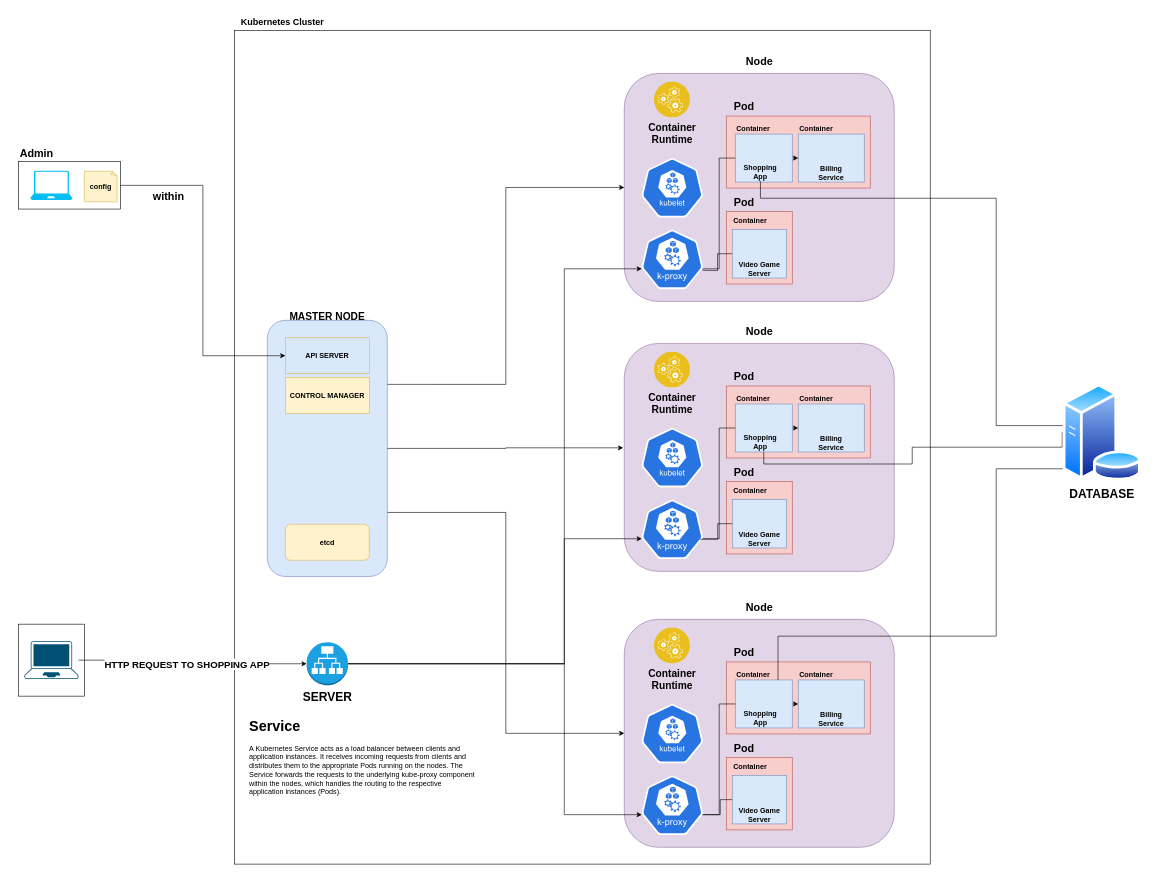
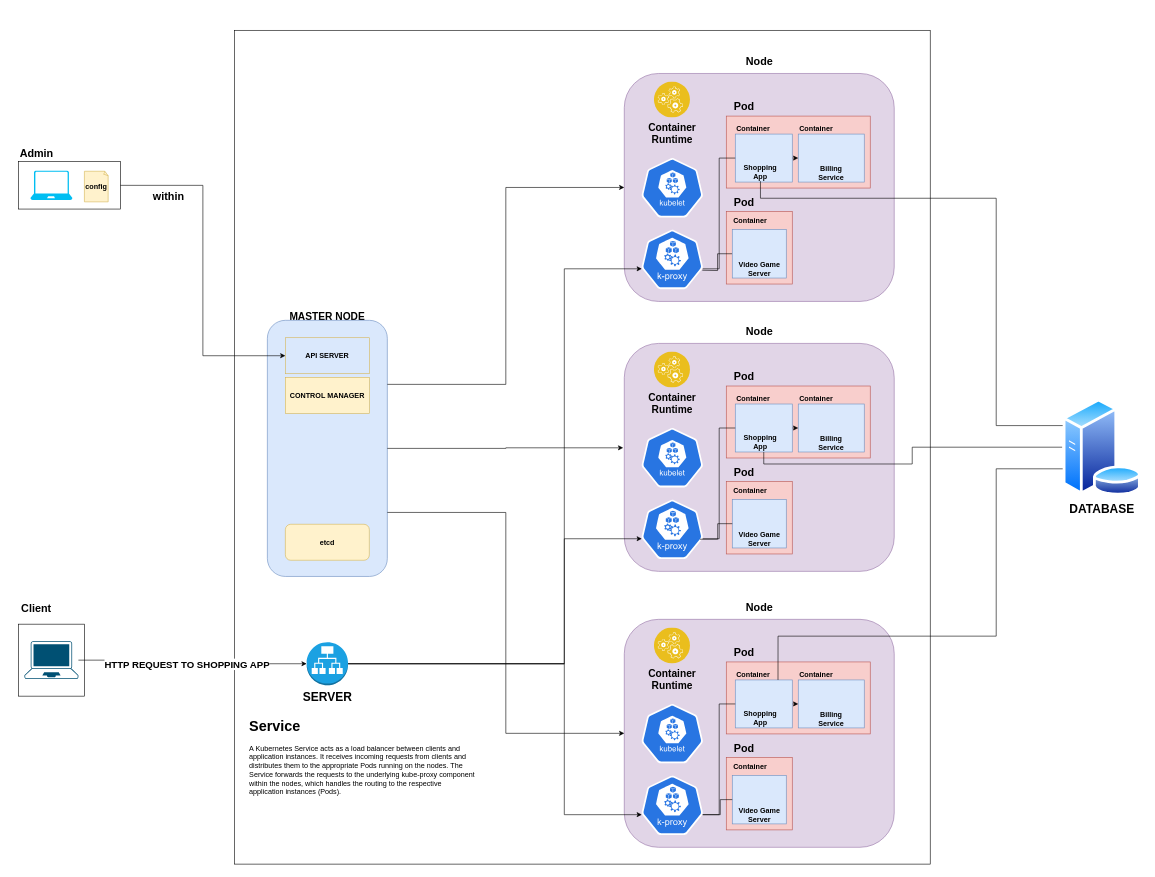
node "Kubernetes Cluster": removed
node "config": size 33x31 -> 24x31
node "DATABASE": moved (1102, 432) -> (1102, 447)
node "Client": added
